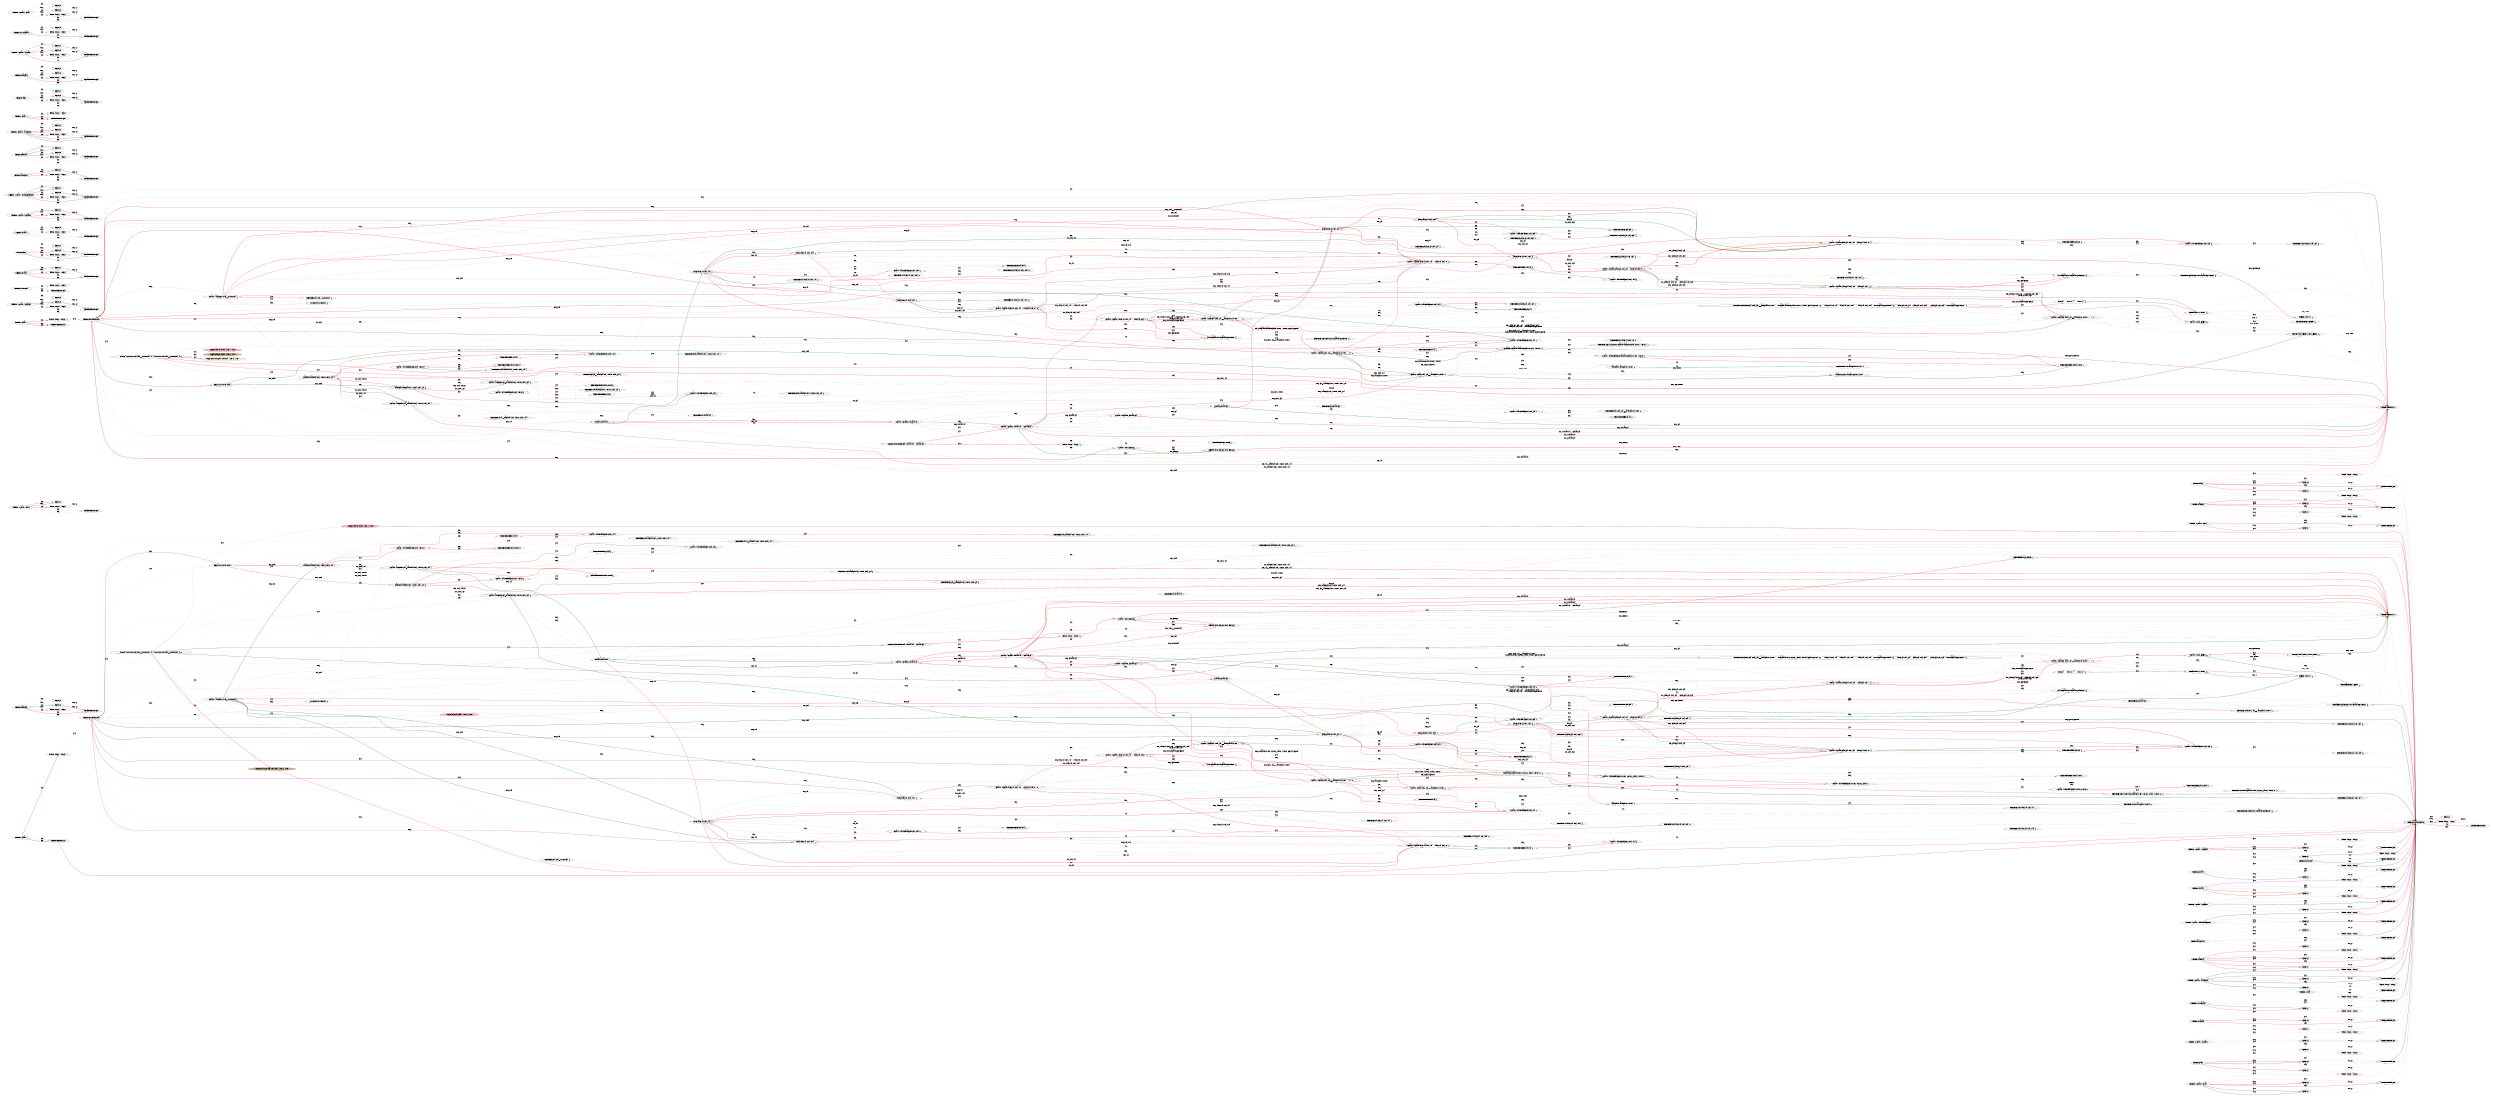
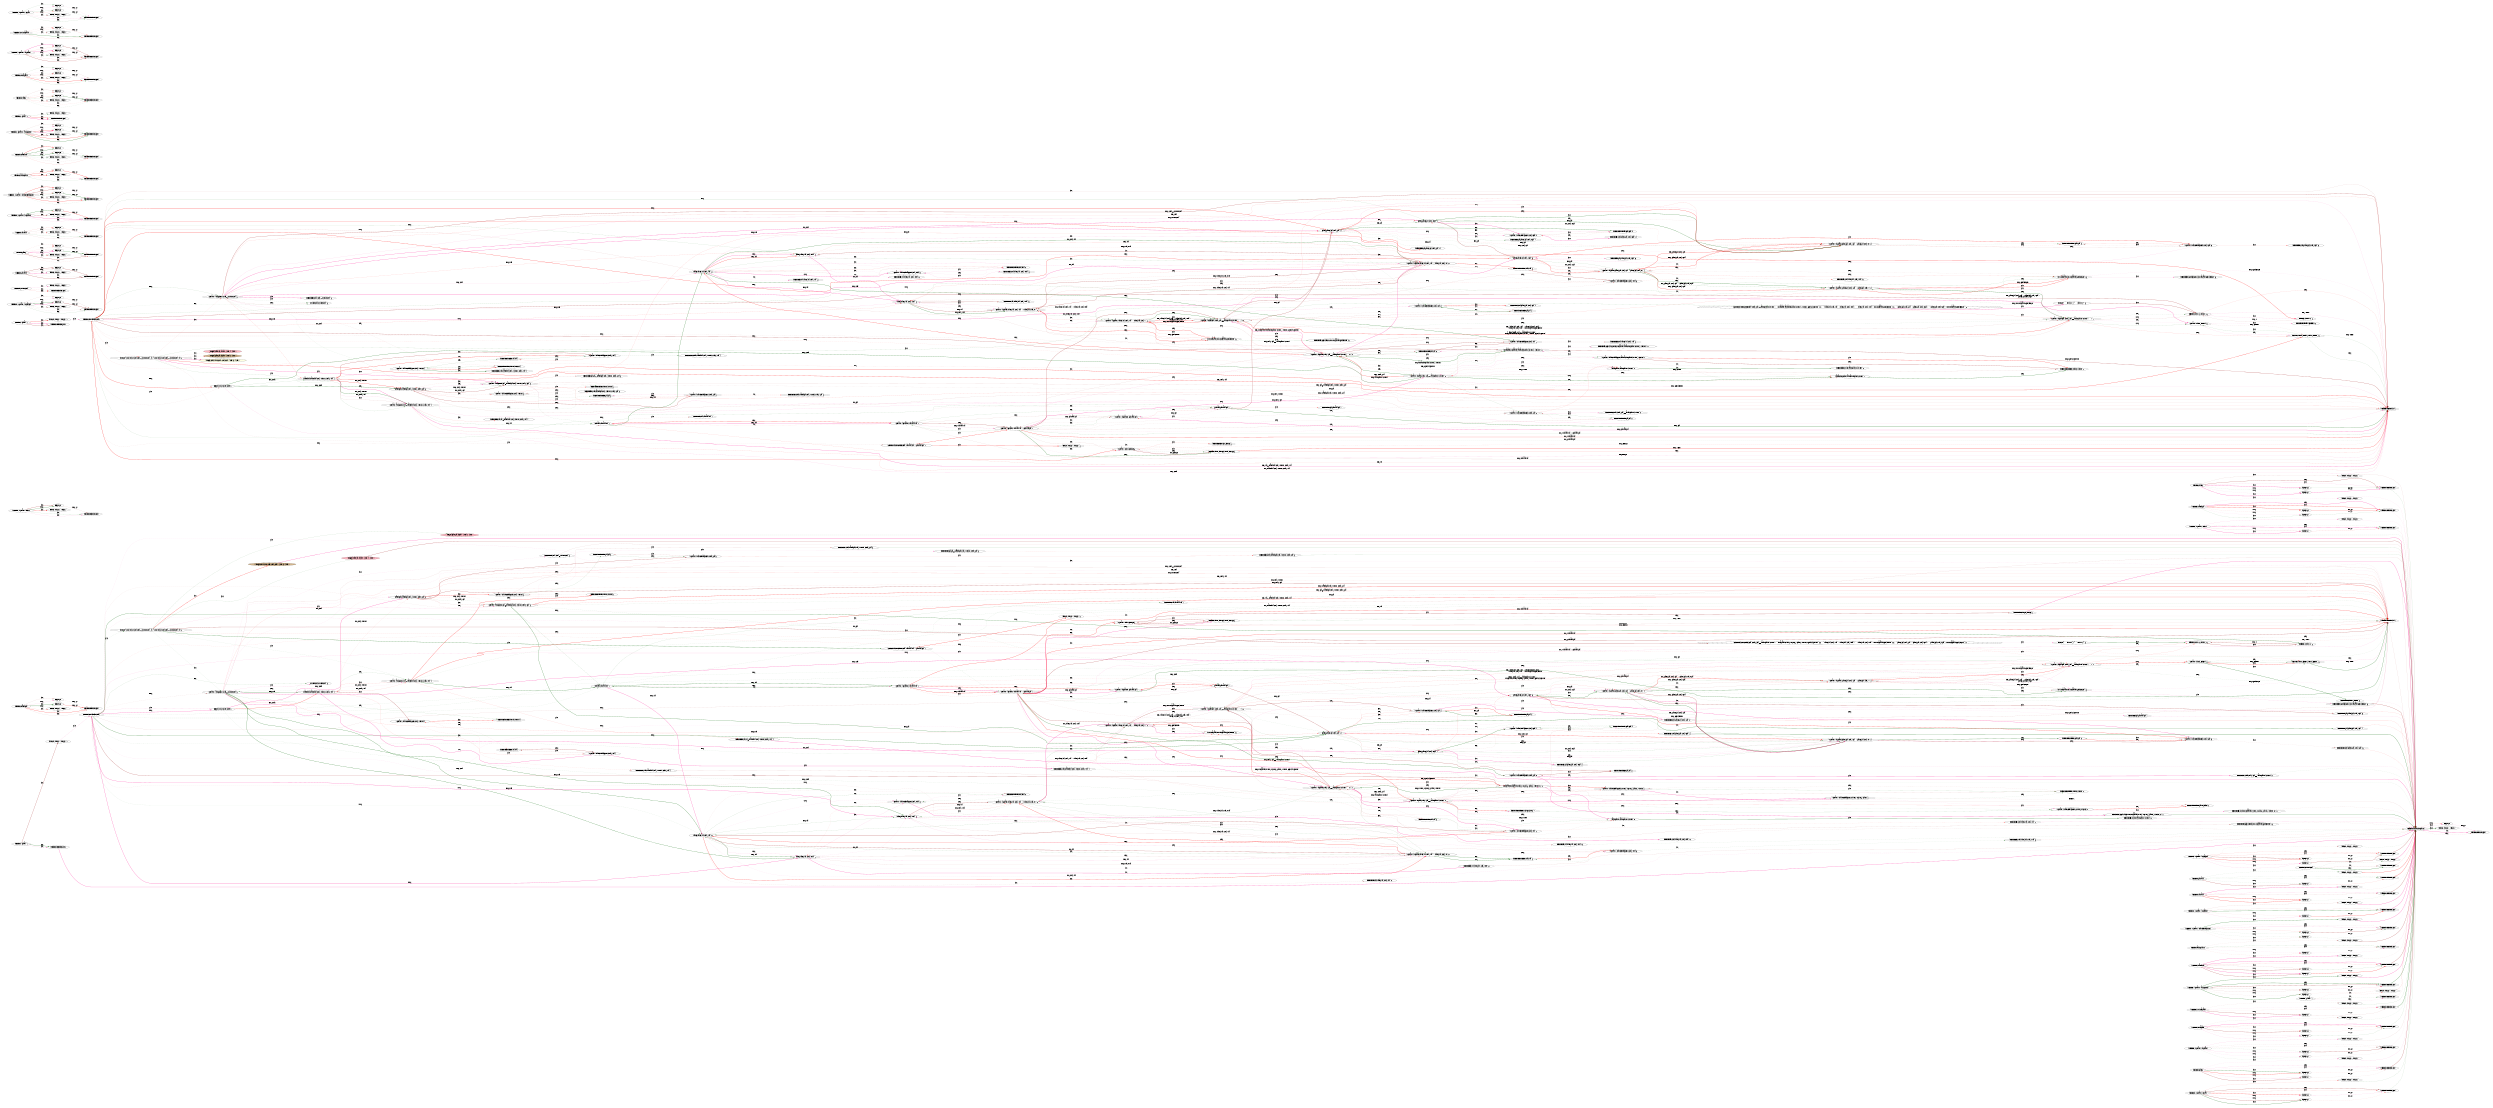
edge "(FIELD_IDENTIFIER,pid_ns,pid_ns)" -> "(<operator>.indirectFieldAccess,current->nsproxy->pid_ns)": removed, label "CFG:"
edge "(<operator>.indirectFieldAccess,current->nsproxy)" -> "(FIELD_IDENTIFIER,pid_ns,pid_ns)": label "DDG: 0" -> "CFG: "
node "(FIELD_IDENTIFIER,nsproxy,nsproxy)": added
